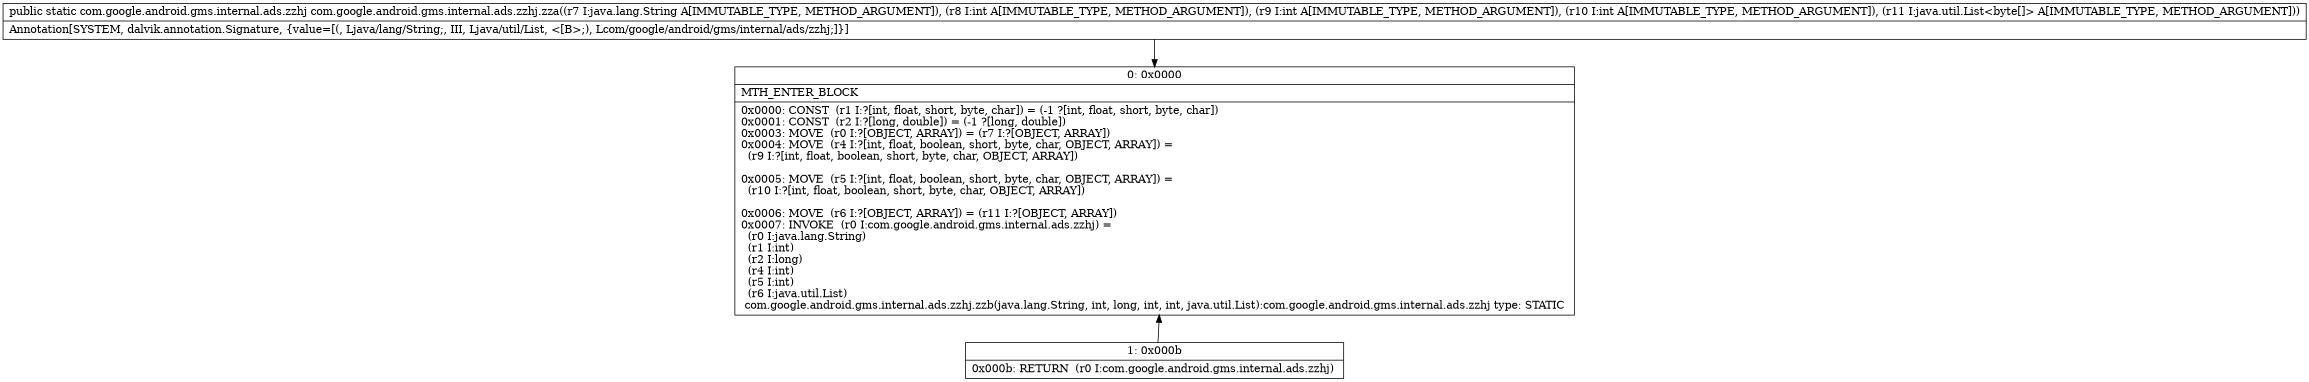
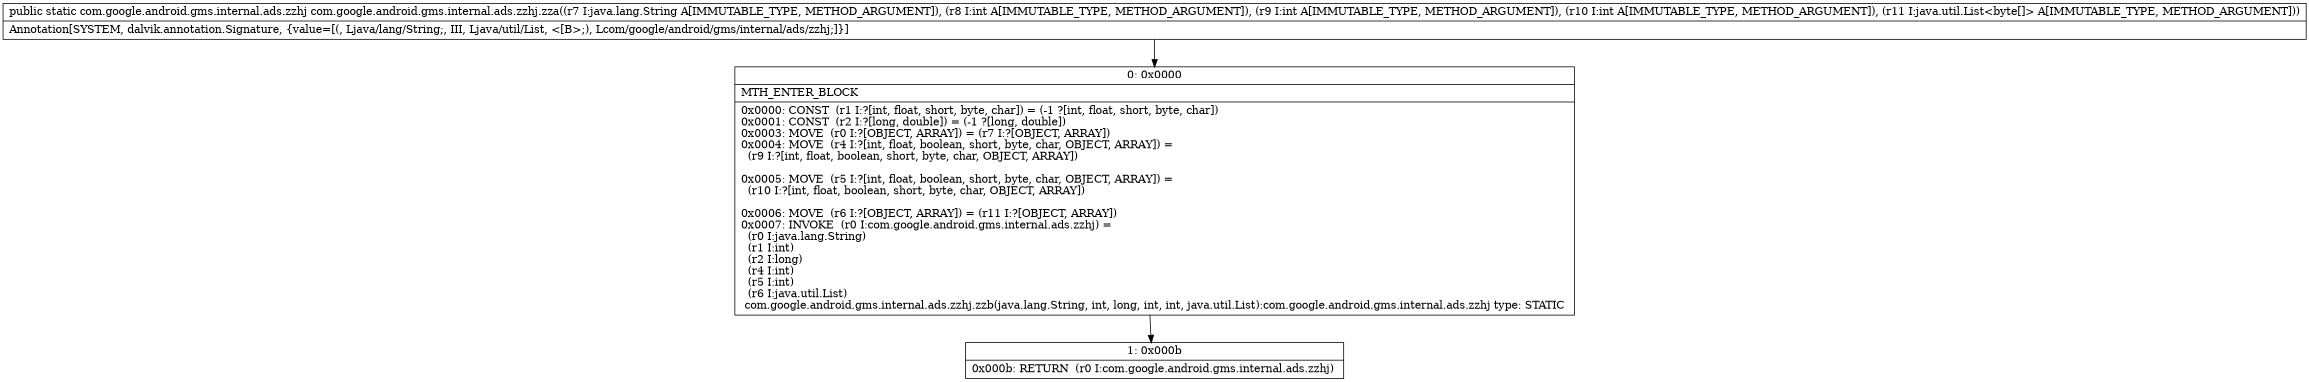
edge "1: 0x000b" -> "0: 0x0000": reversed
